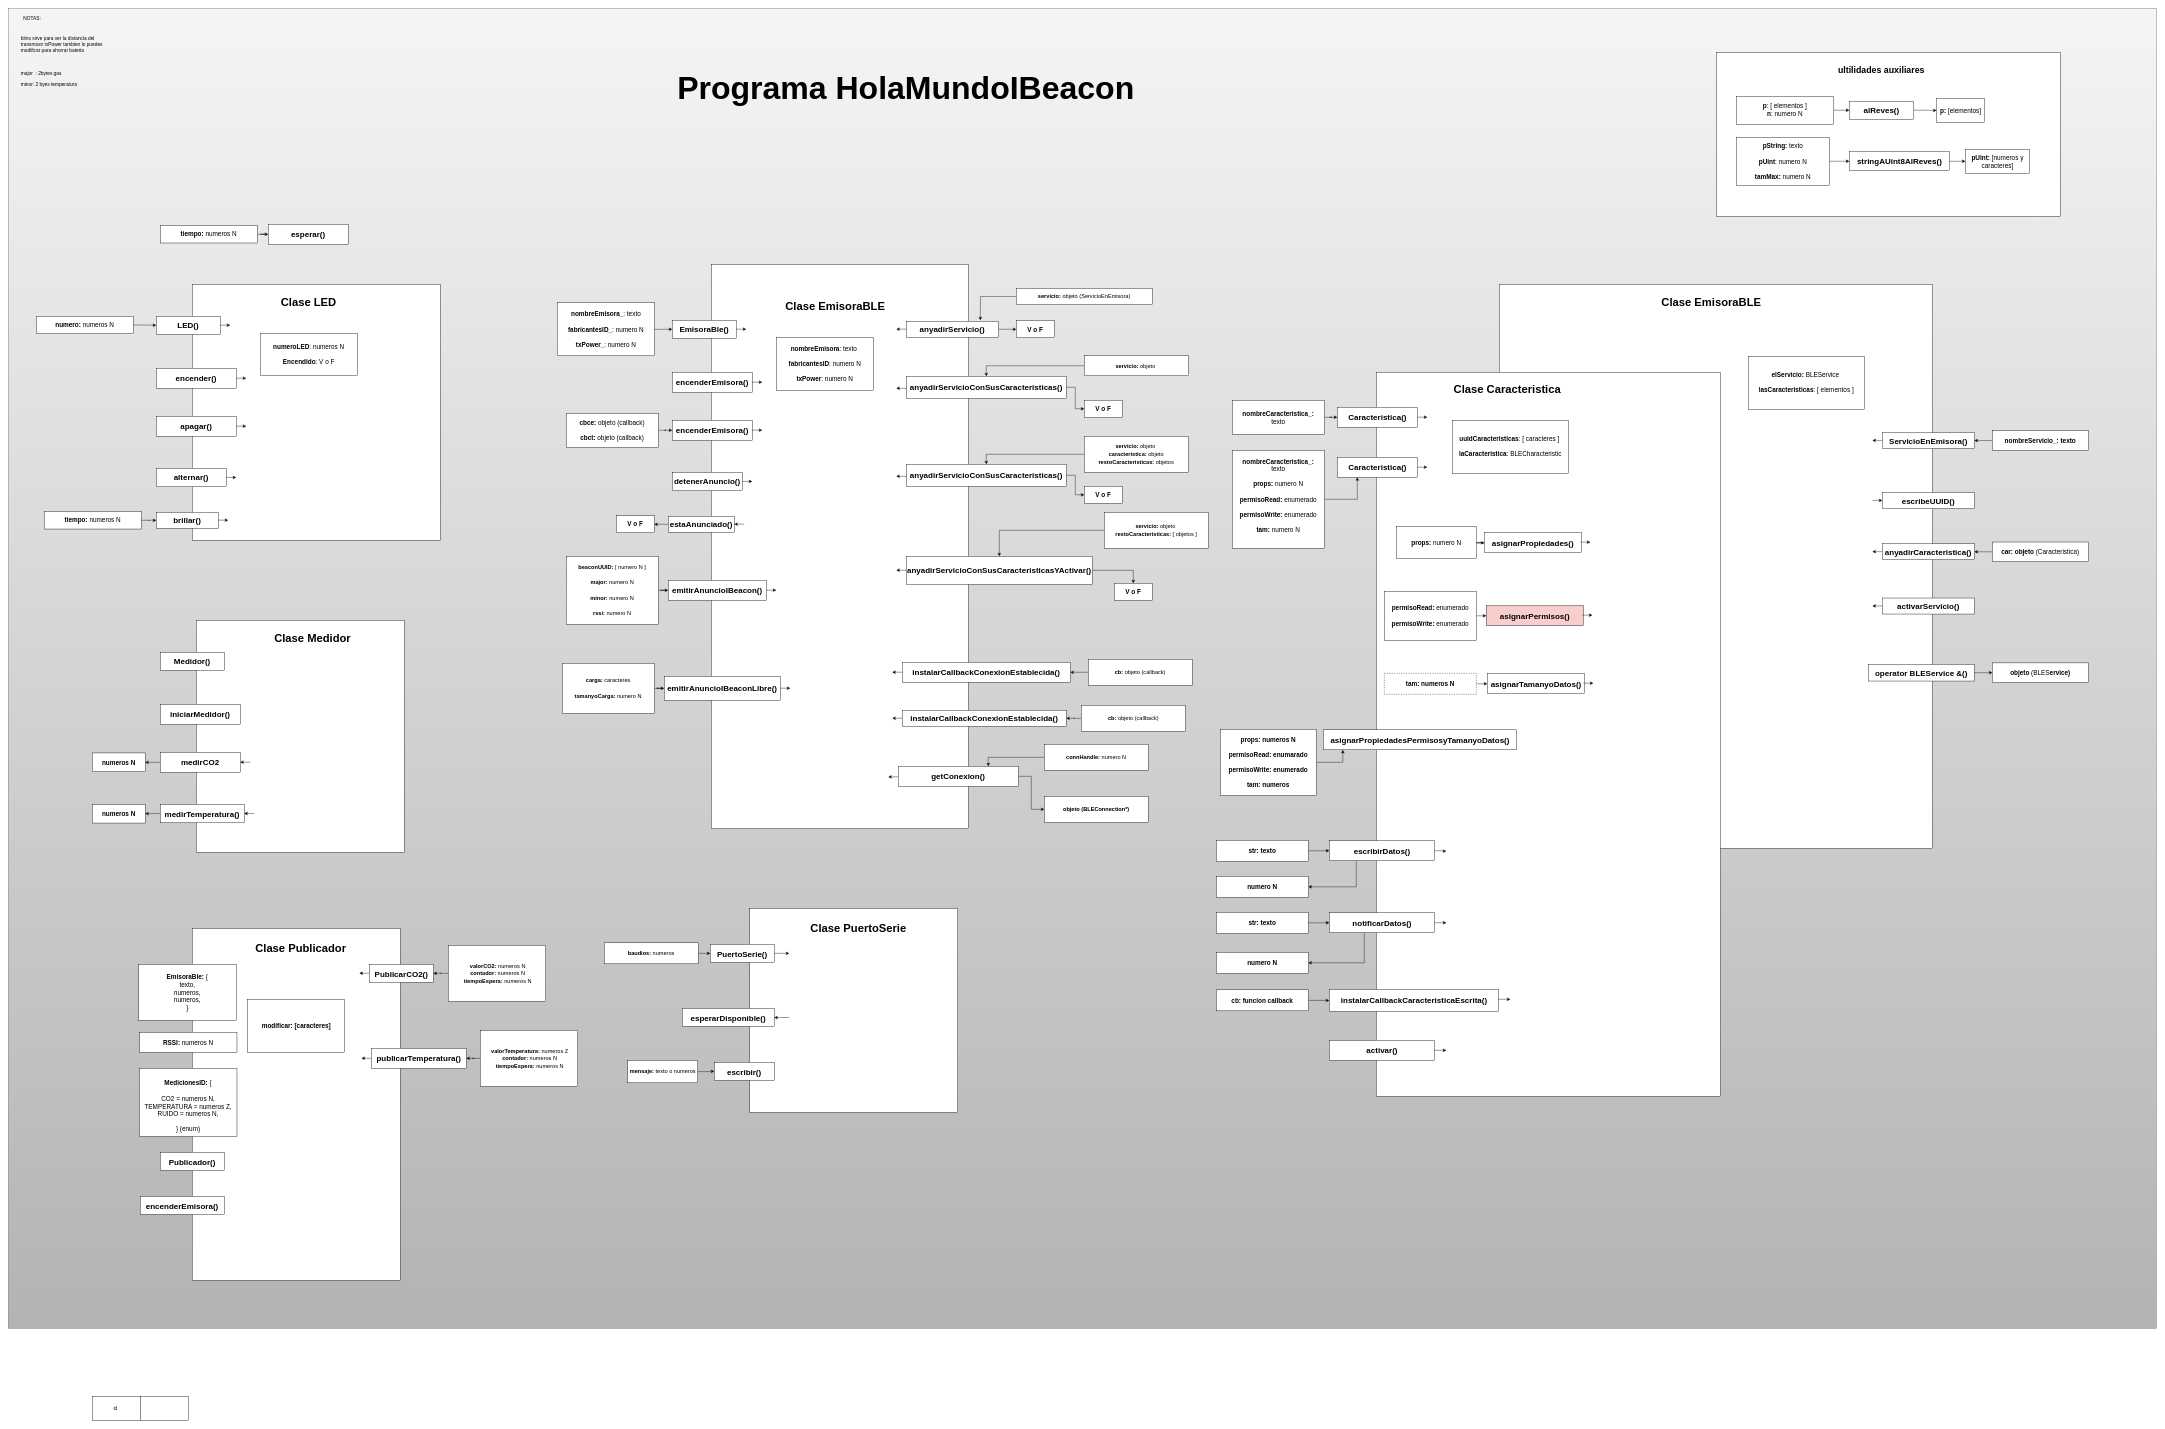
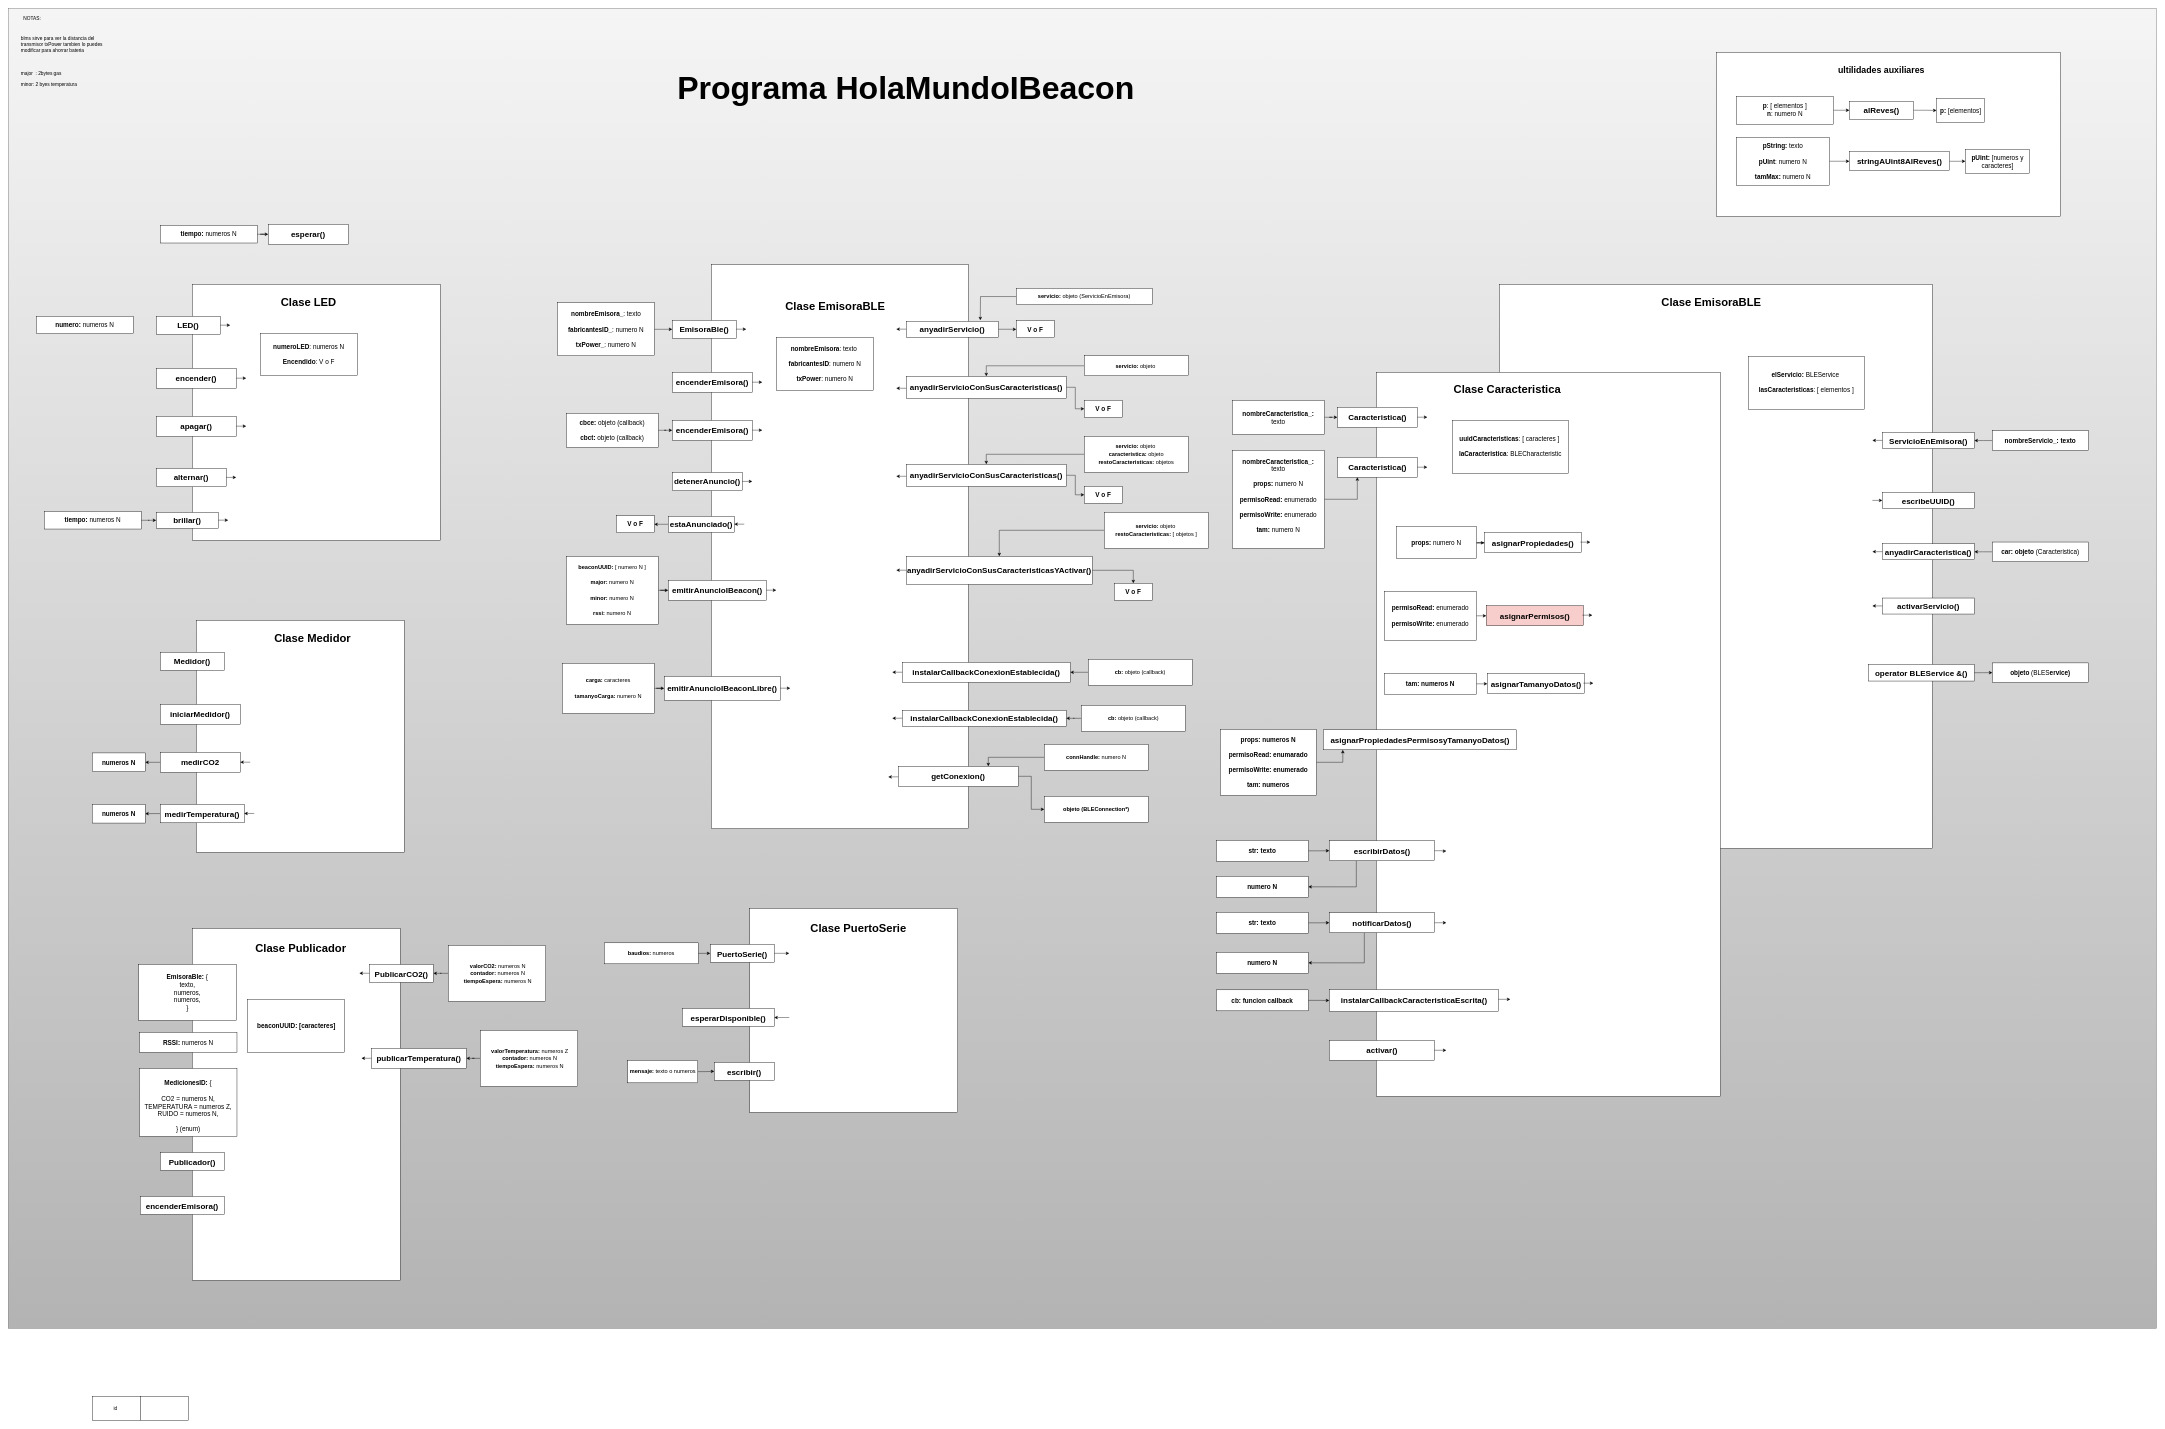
edge "numero: numeros N" -> "LED()": removed
node "tam: numeros N": style dashed -> solid
node "modificar: [caracteres]": label "modificar: [caracteres]" -> "beaconUUID: [caracteres]"
